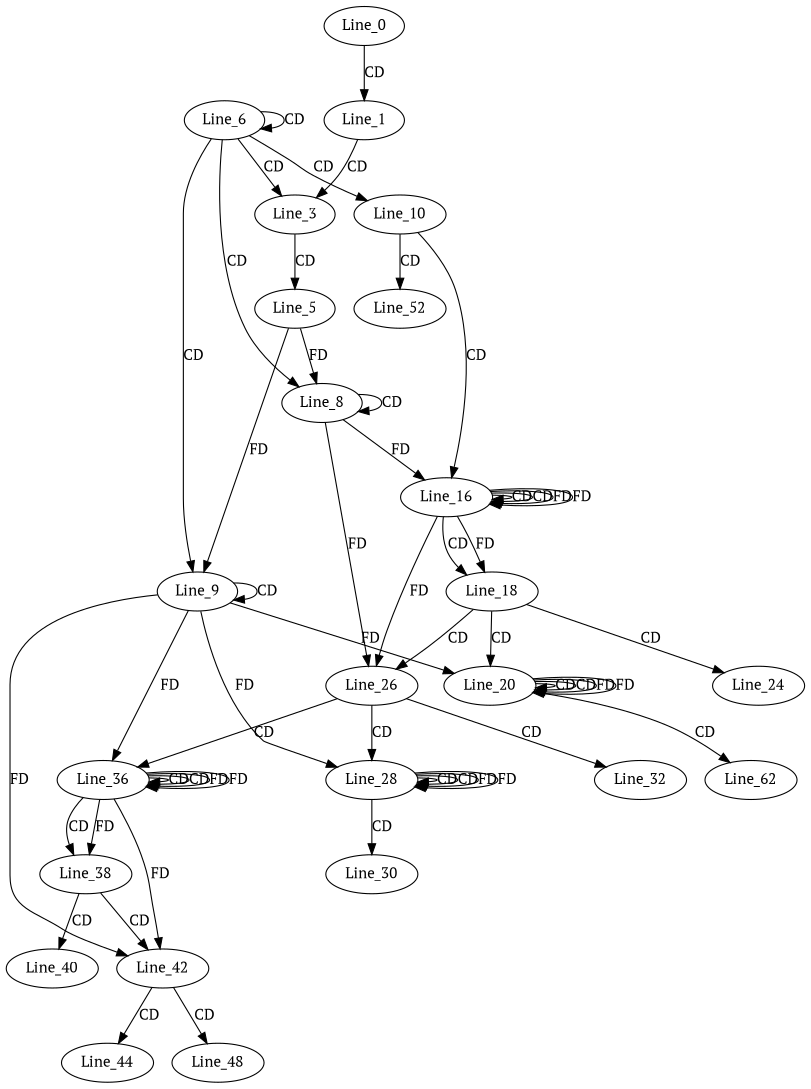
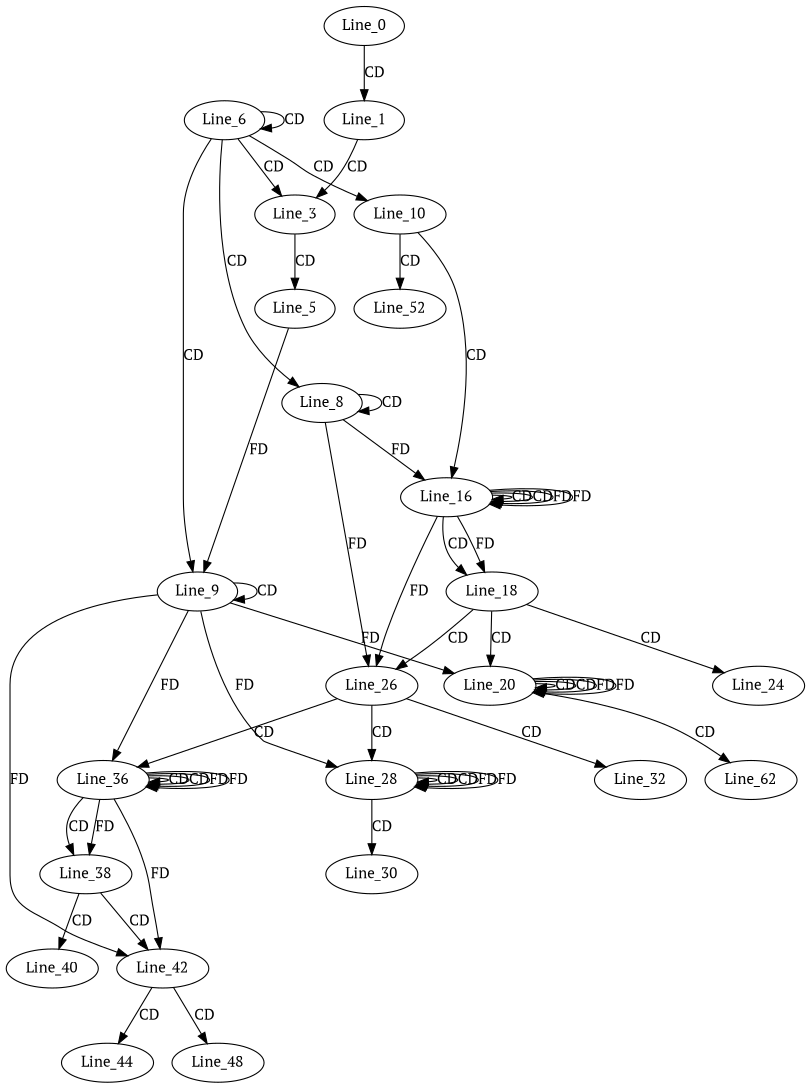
edge "Line_5" -> "Line_8": removed, label "FD"
